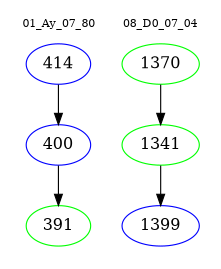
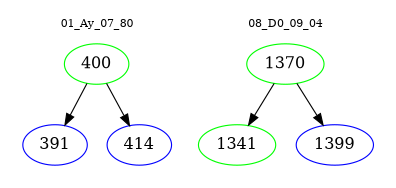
cluster "08_D0_07_04": label "08_D0_07_04" -> "08_D0_09_04"
edge "414" -> "400": reversed
node "400": color blue -> green
edge "1341" -> "1399": now "1370" -> "1399"
node "391": color green -> blue
